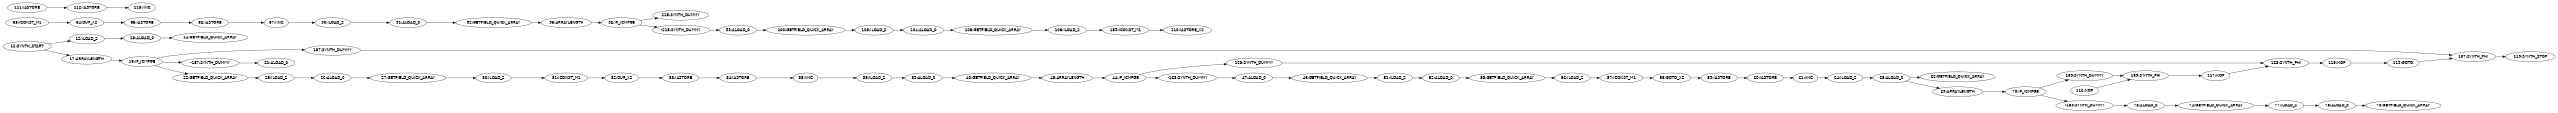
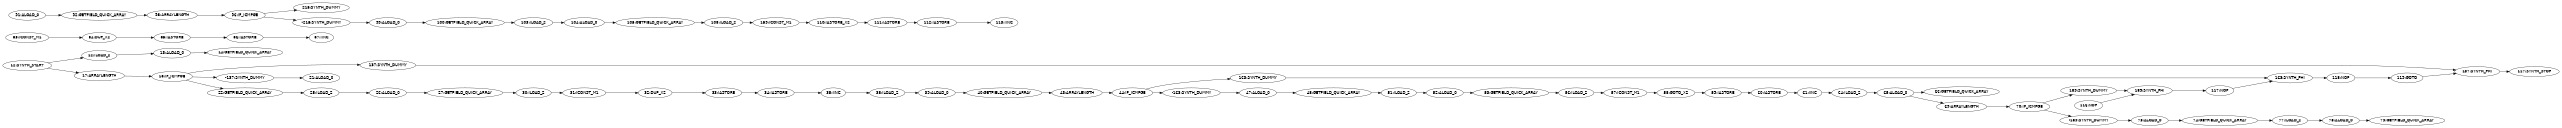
node "90:ILOAD_2": removed
edge "110:IASTORE_X2" -> "111:IASTORE": added
node "119:SYNTH_STOP": label "119:SYNTH_STOP" -> "117:SYNTH_STOP"
